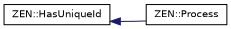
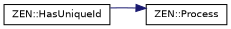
edge "ZEN::Process" -> "ZEN::HasUniqueId": reversed
